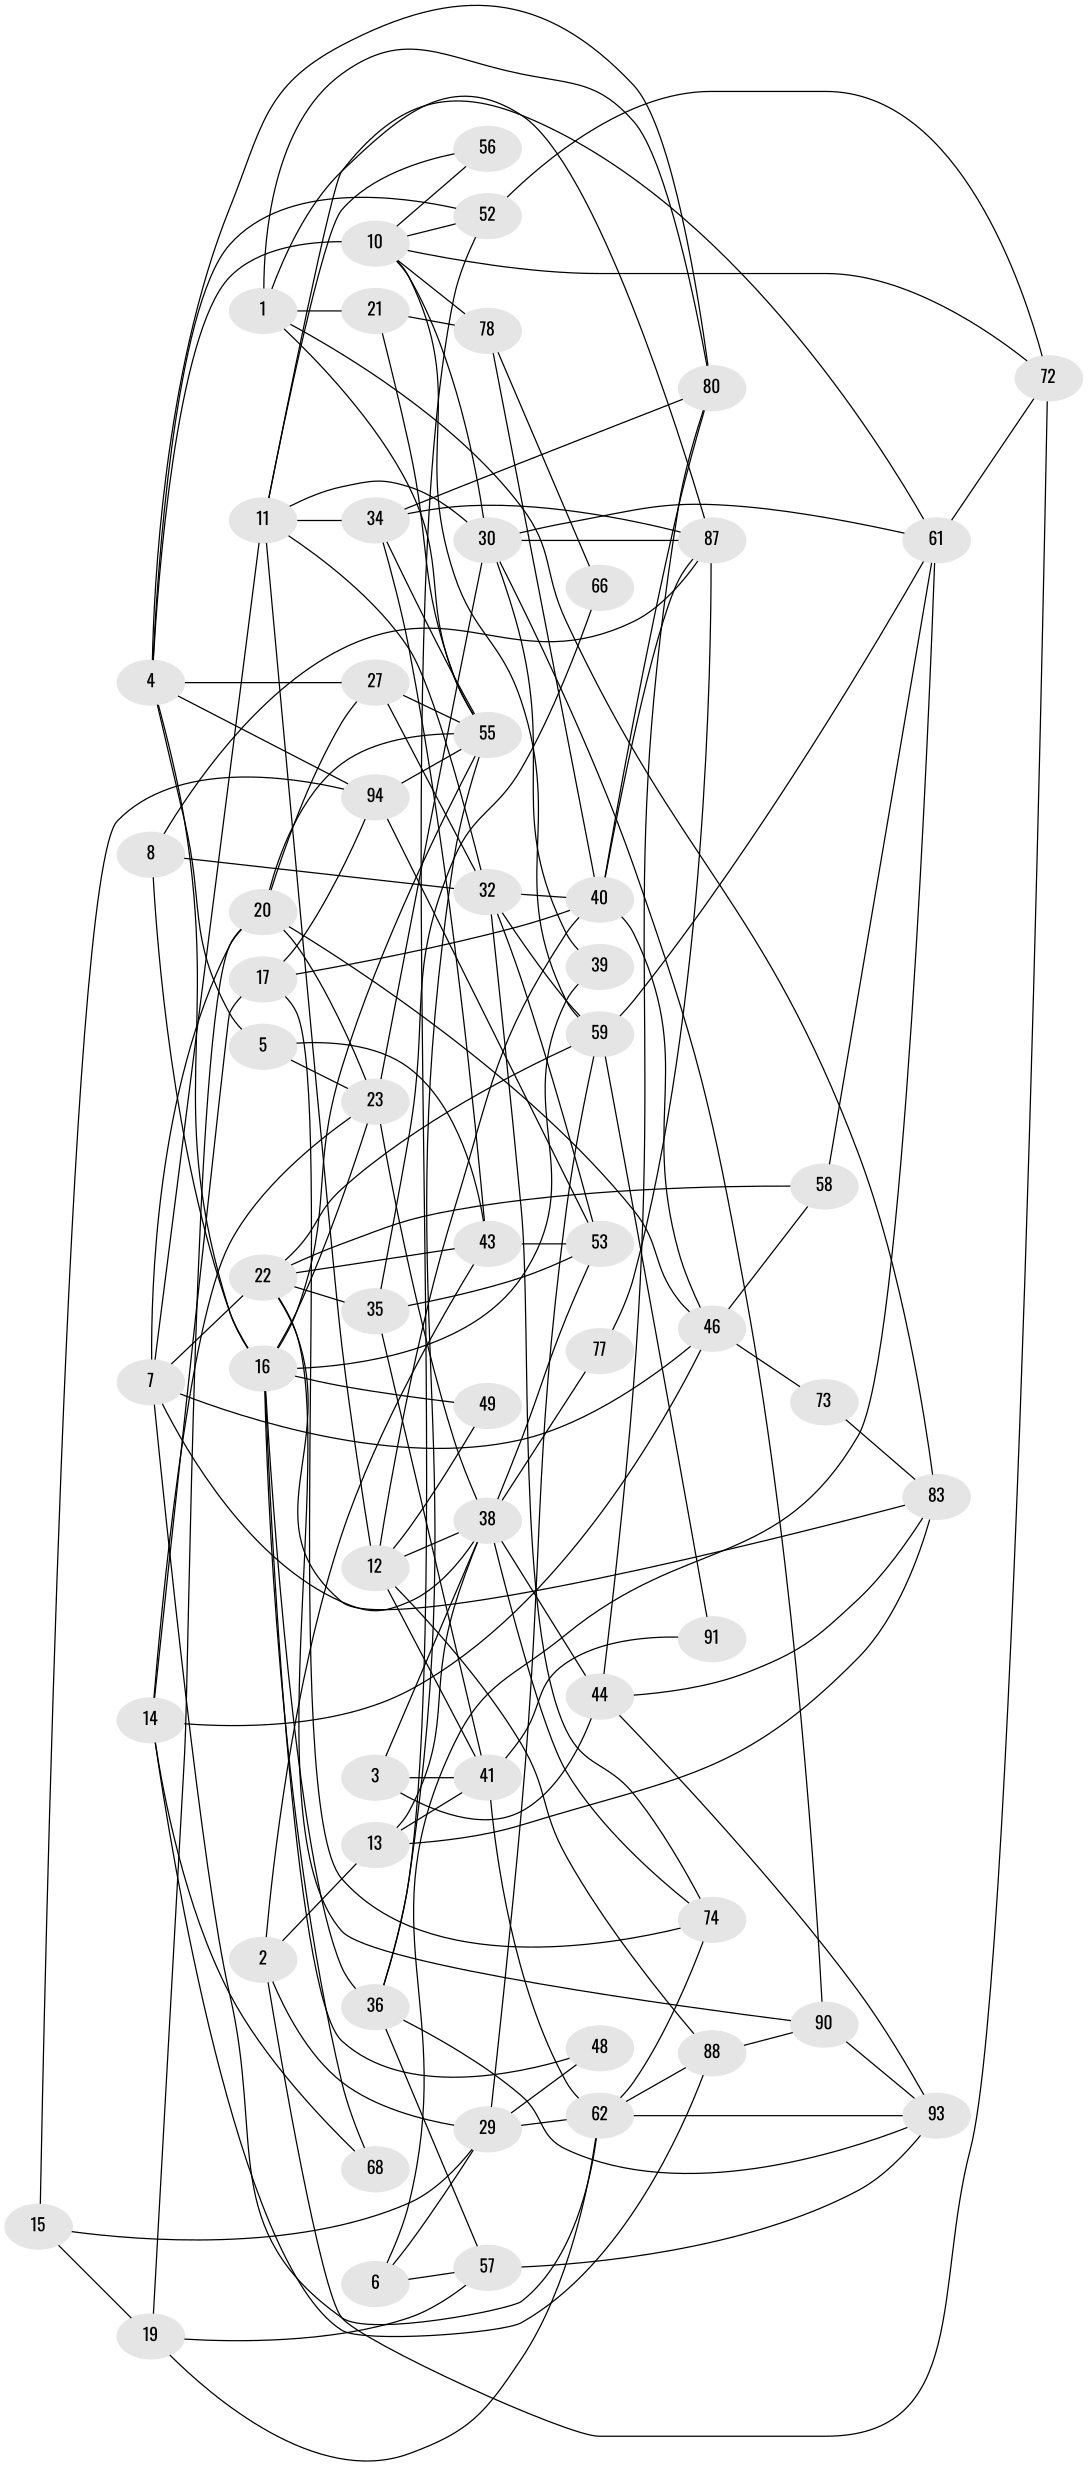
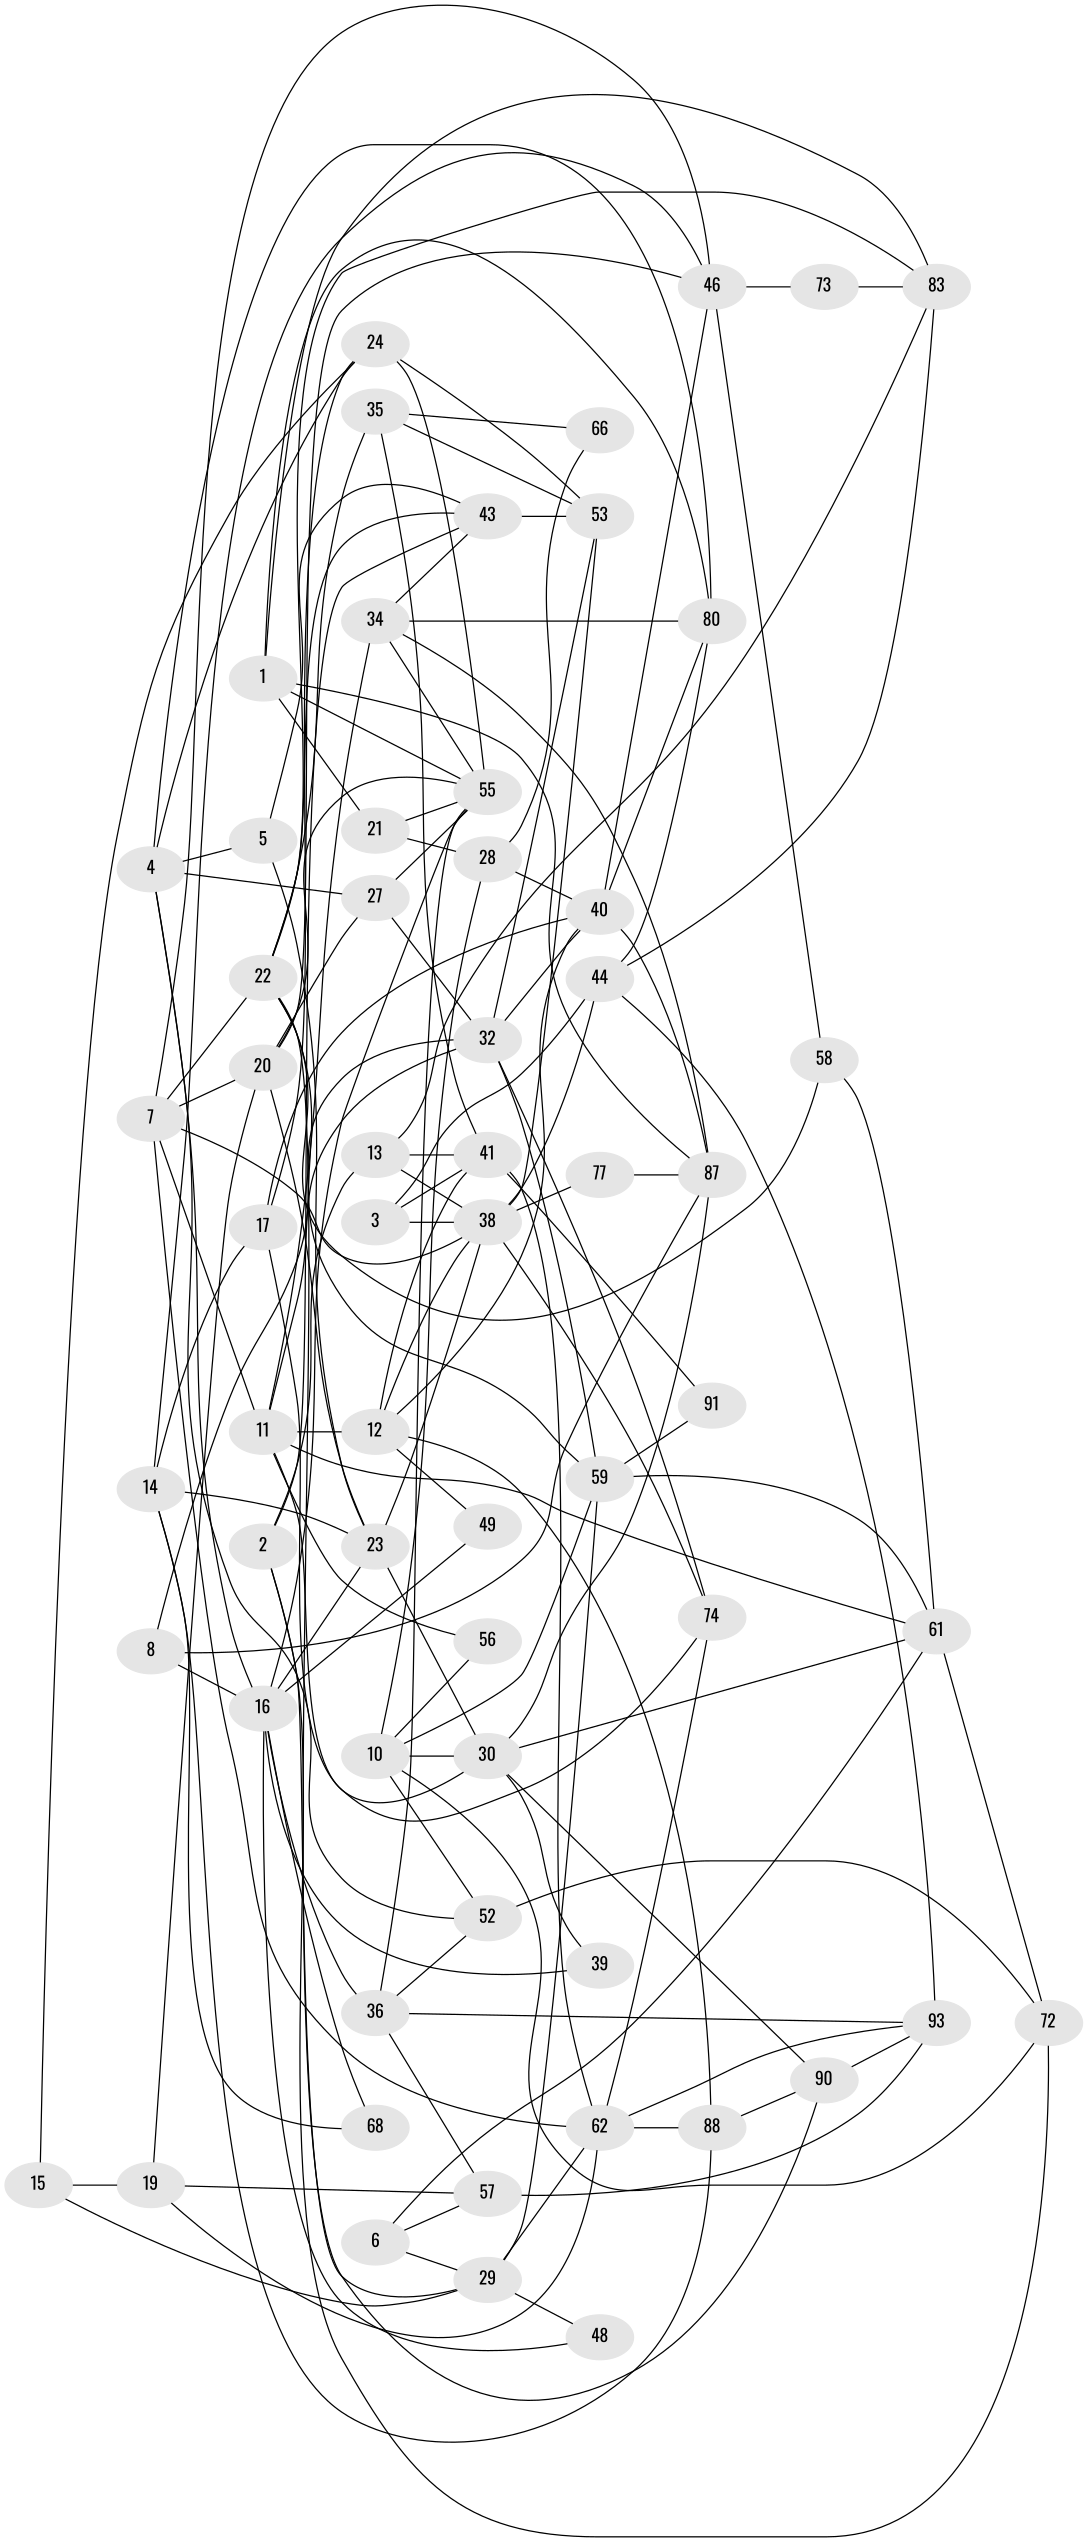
edge "10" -- "4": removed
node "78": label "78" -> "28"
node "94": label "94" -> "24"
